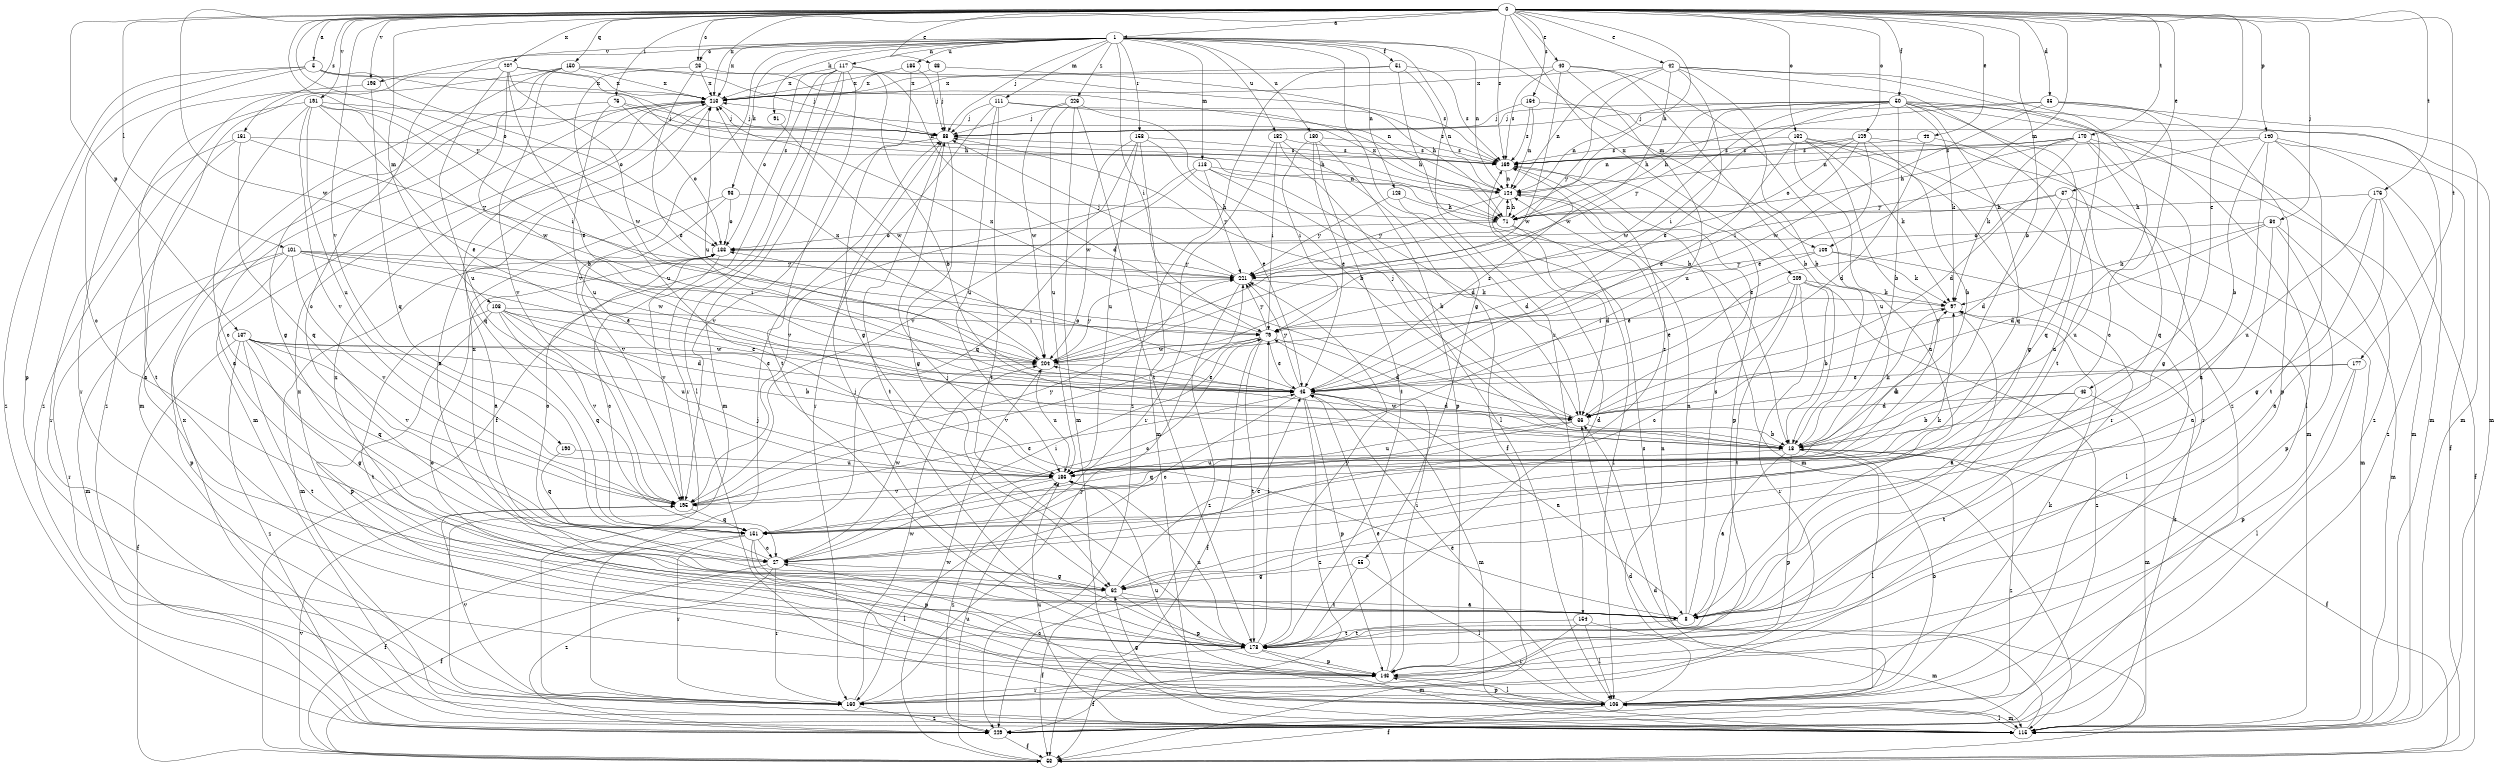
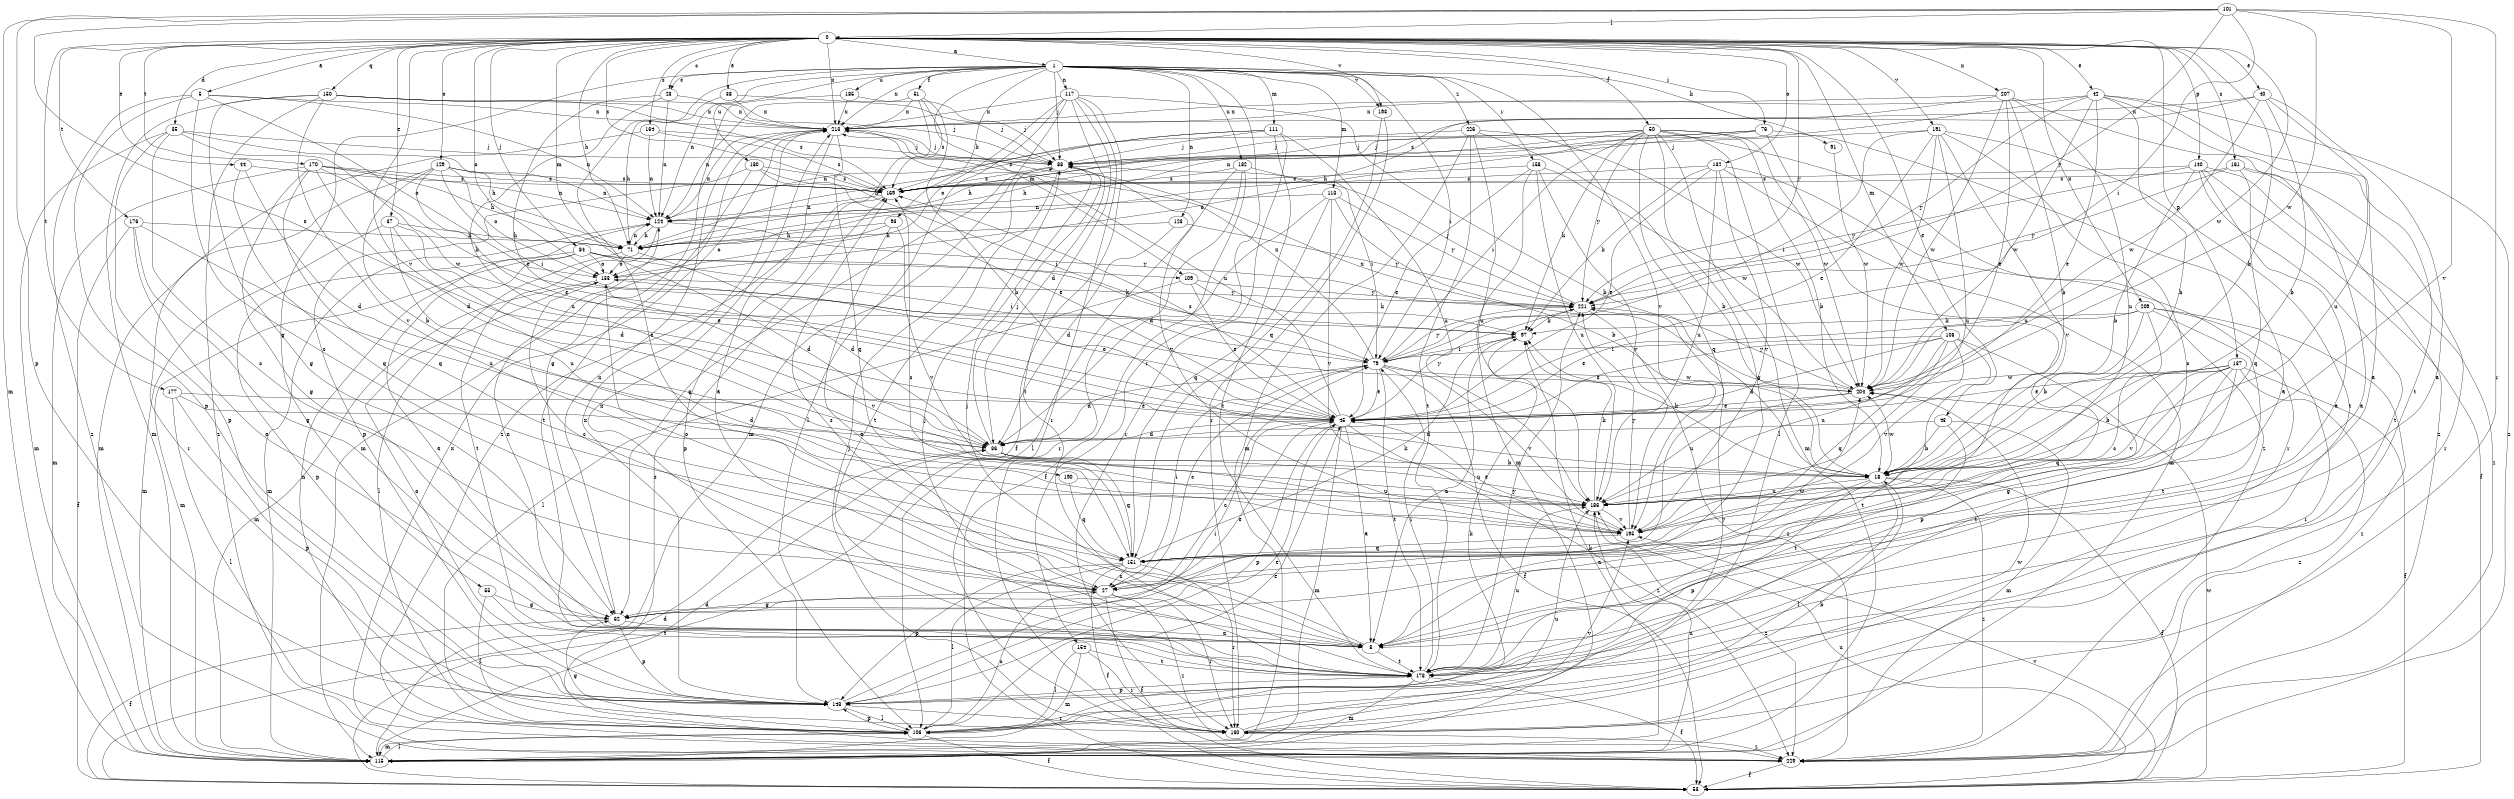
edge "0" -> "101": reversed
edge "84" -> "79": added, label "i"
edge "124" -> "178": label "d" -> "t"
